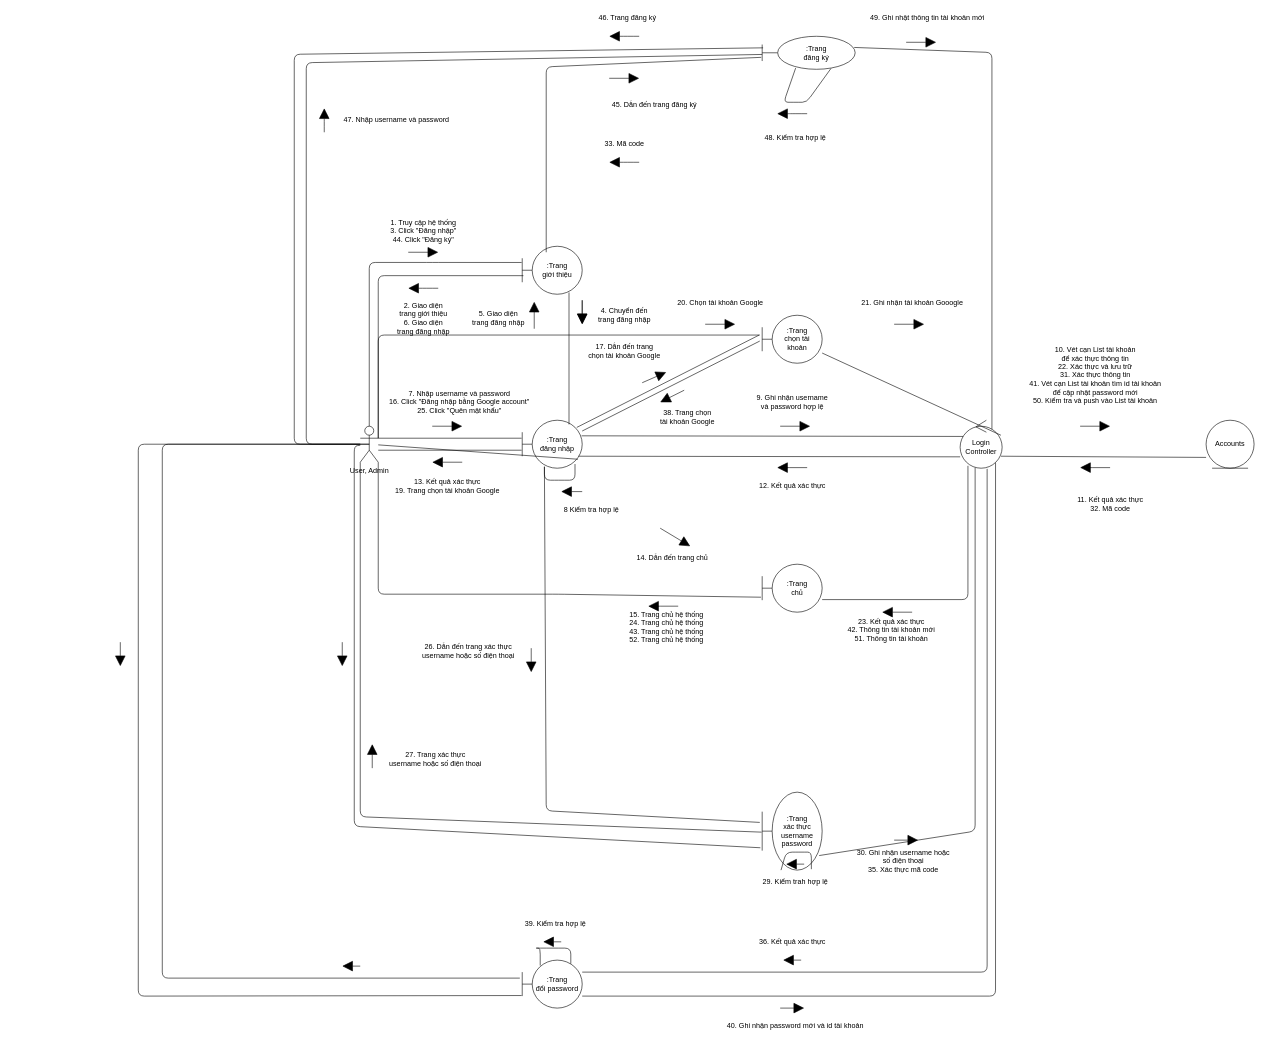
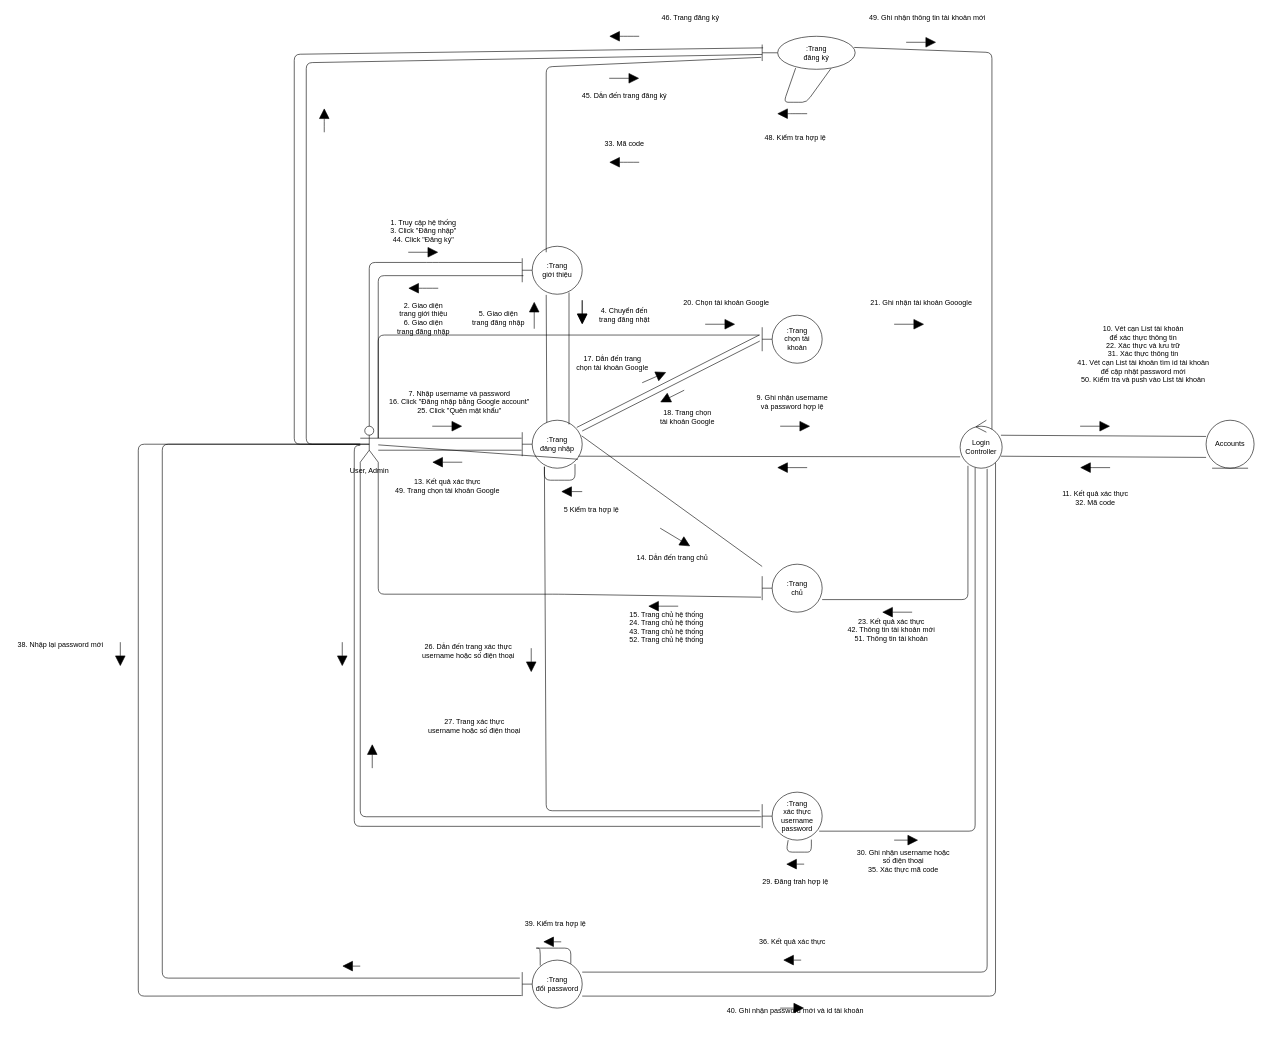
node "46. Trang đăng ký": moved (627, 18) -> (690, 18)
node "49. Ghi nhật thông tin tài khoản mới": label "49. Ghi nhật thông tin tài khoản mới" -> "49. Ghi nhận thông tin tài khoản mới"
node "45. Dẫn đến trang đăng ký": moved (654, 105) -> (624, 96)
node "47. Nhập username và password": removed
node "20. Chọn tài khoản Google": moved (720, 303) -> (726, 303)
node "21. Ghi nhận tài khoản Gooogle": moved (912, 303) -> (921, 303)
node "4. Chuyển đến trang đăng nhập": label "4. Chuyển đến trang đăng nhập" -> "4. Chuyển đến trang đăng nhật"
node "17. Dẫn đến trang chọn tài khoản Google": moved (624, 351) -> (612, 363)
edge ":Trang giới thiệu" -- ":Trang đăng nhập": added
node "10. Vét cạn List tài khoản để xác thực thông tin 22. Xác thực và lưu trữ 31. Xác thực thông tin 41. Vét cạn List tài khoản tìm id tài khoản để cập nhật password mới 50. Kiểm tra và push vào List tài khoản": moved (1095, 375) -> (1143, 354)
edge ":Trang chọn tài khoản" -- "Login Controller": now "Accounts" -- "Login Controller"
node "38. Trang chọn tài khoản Google": label "38. Trang chọn tài khoản Google" -> "18. Trang chọn tài khoản Google"
edge ":Trang đăng nhập" -- "Login Controller": now ":Trang đăng nhập" -- ":Trang chủ"
node "13. Kết quả xác thực 19. Trang chọn tài khoản Google": label "13. Kết quả xác thực 19. Trang chọn tài khoản Google" -> "13. Kết quả xác thực 49. Trang chọn tài khoản Google"
node "12. Kết quả xác thực": removed
node "11. Kết quả xác thực 32. Mã code": moved (1110, 504) -> (1095, 498)
node "8 Kiểm tra hợp lệ": label "8 Kiểm tra hợp lệ" -> "5 Kiểm tra hợp lệ"
node "38. Nhập lại password mới": added
node "27. Trang xác thực username hoặc số điện thoại": moved (435, 759) -> (474, 726)
node ":Trang xác thực username password": size 60x78 -> 60x48
node "29. Kiểm trah hợp lệ": label "29. Kiểm trah hợp lệ" -> "29. Đăng trah hợp lệ"
node "40. Ghi nhận password mới và id tài khoản": moved (795, 1026) -> (795, 1011)
